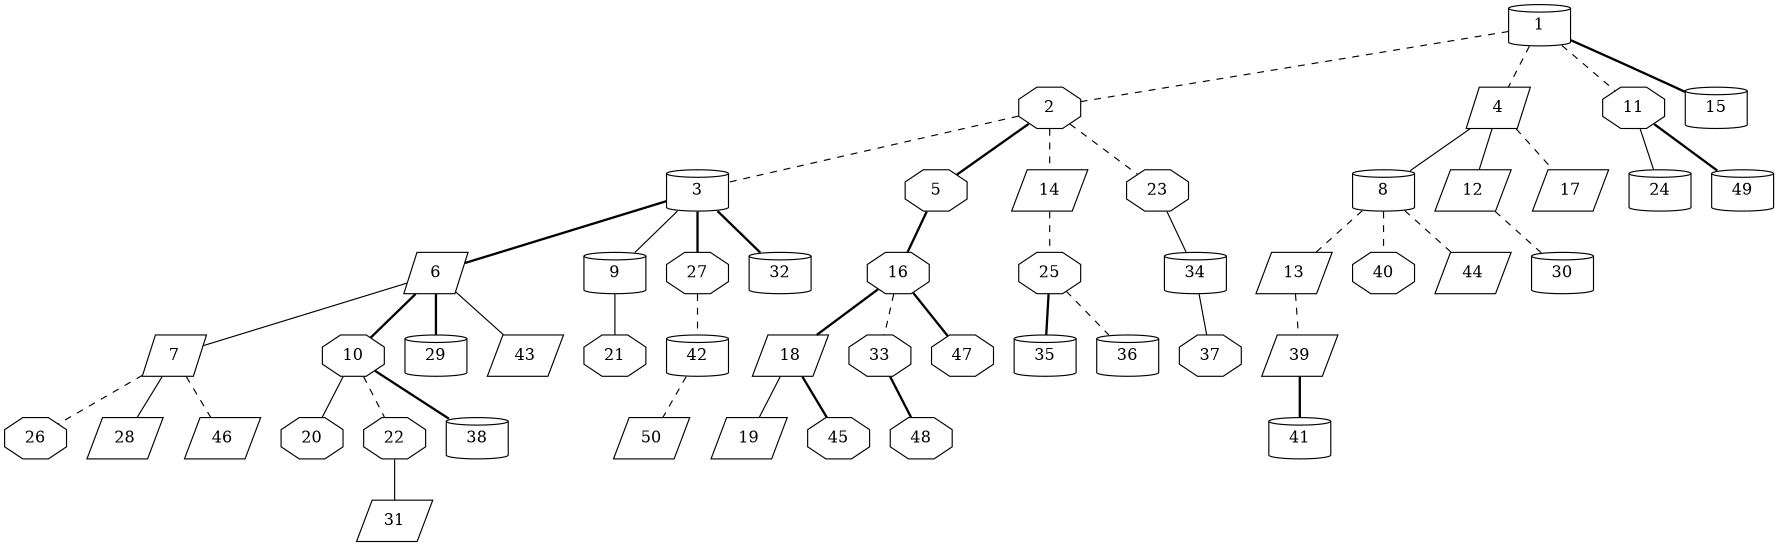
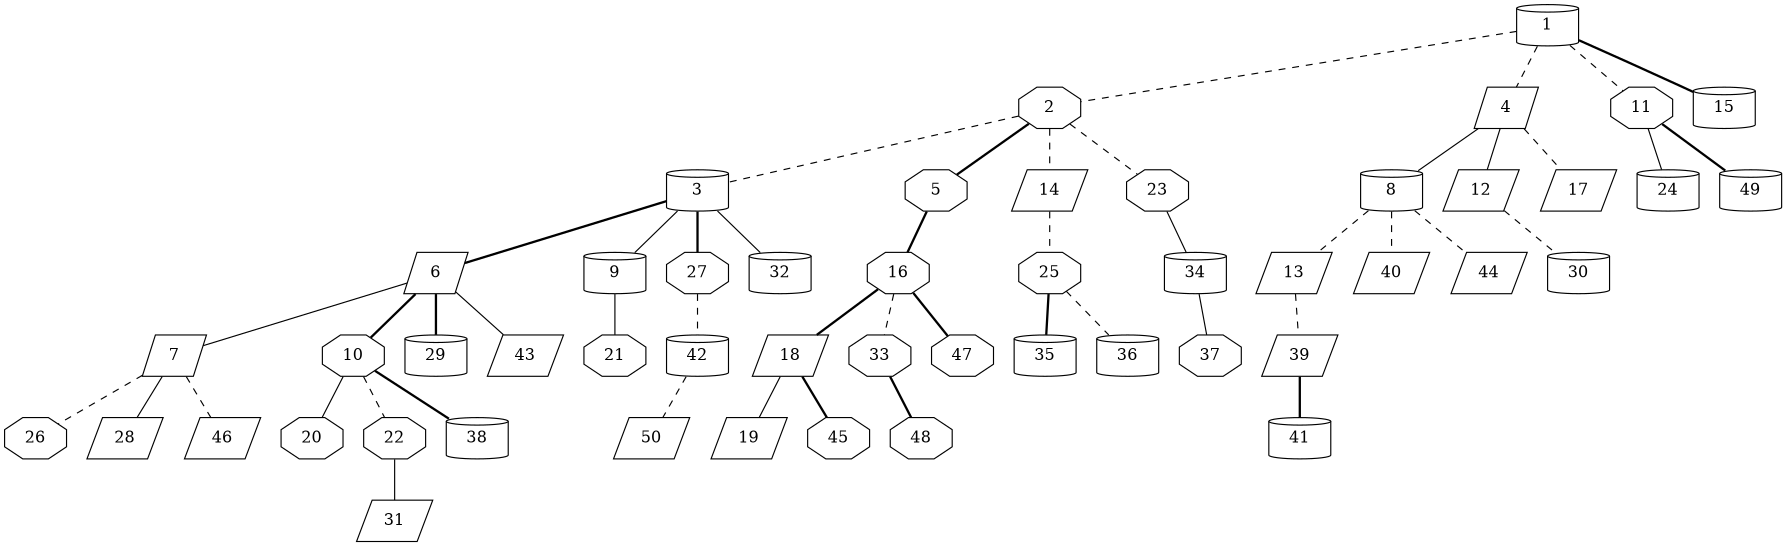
edge "3" -- "32": style bold -> solid
node "40": shape octagon -> parallelogram
